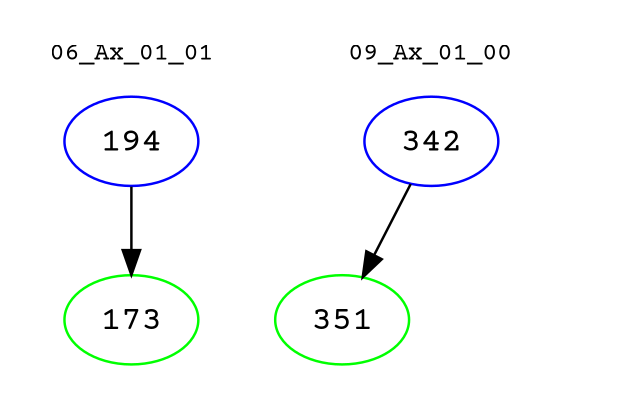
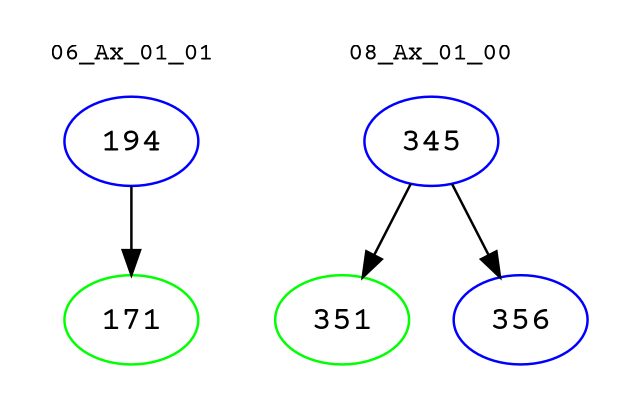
cluster "09_Ax_01_00": label "09_Ax_01_00" -> "08_Ax_01_00"
node "342": label "342" -> "345"
node "173": label "173" -> "171"
node "356": added
